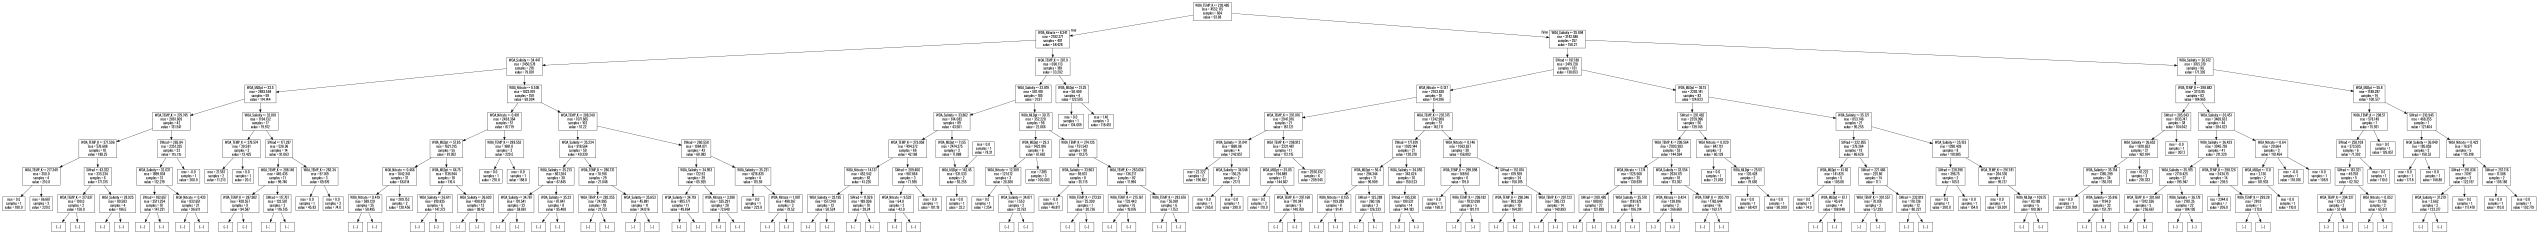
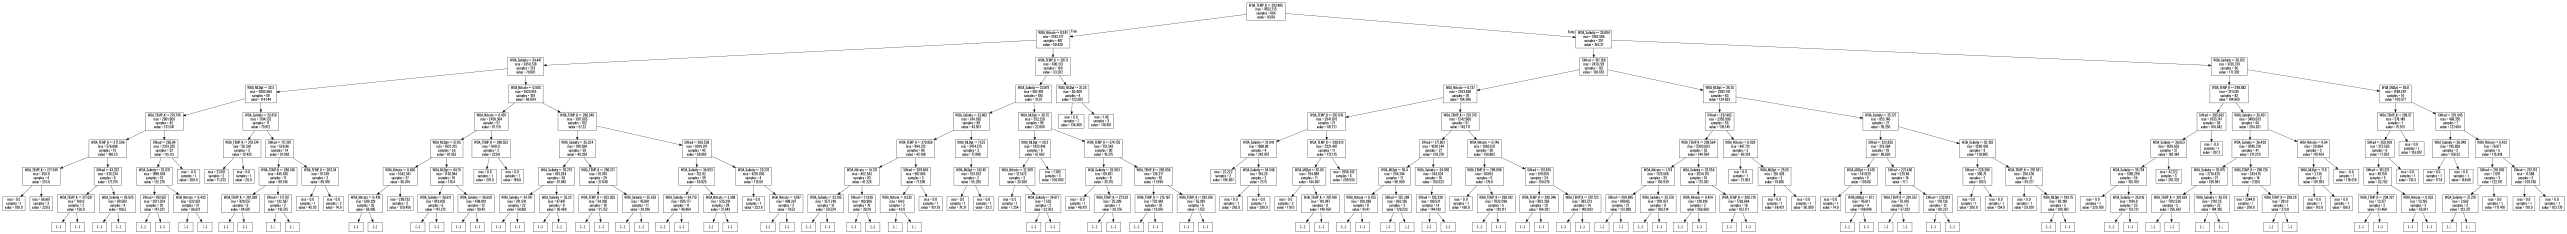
edge "mse = 0.0 samples = 1 value = 78.31" -> "WOA_MLDpt <= 142.45 mse = 531.533 samples = 2 value = 55.255": reversed
edge "WOA_Nitrate <= 0.64 mse = 20.664 samples = 3 value = 110.454" -> "mse = 0.0 samples = 1 value = 106.9": now "WOA_MLDpt <= 17.8 mse = 2.136 samples = 2 value = 107.933" -> "mse = 0.0 samples = 1 value = 106.9"
node "mse = 21.561 samples = 2 value = 11.213": label "mse = 21.561 samples = 2 value = 11.213" -> "mse = 21.561 samples = 2 value = 11.233"
